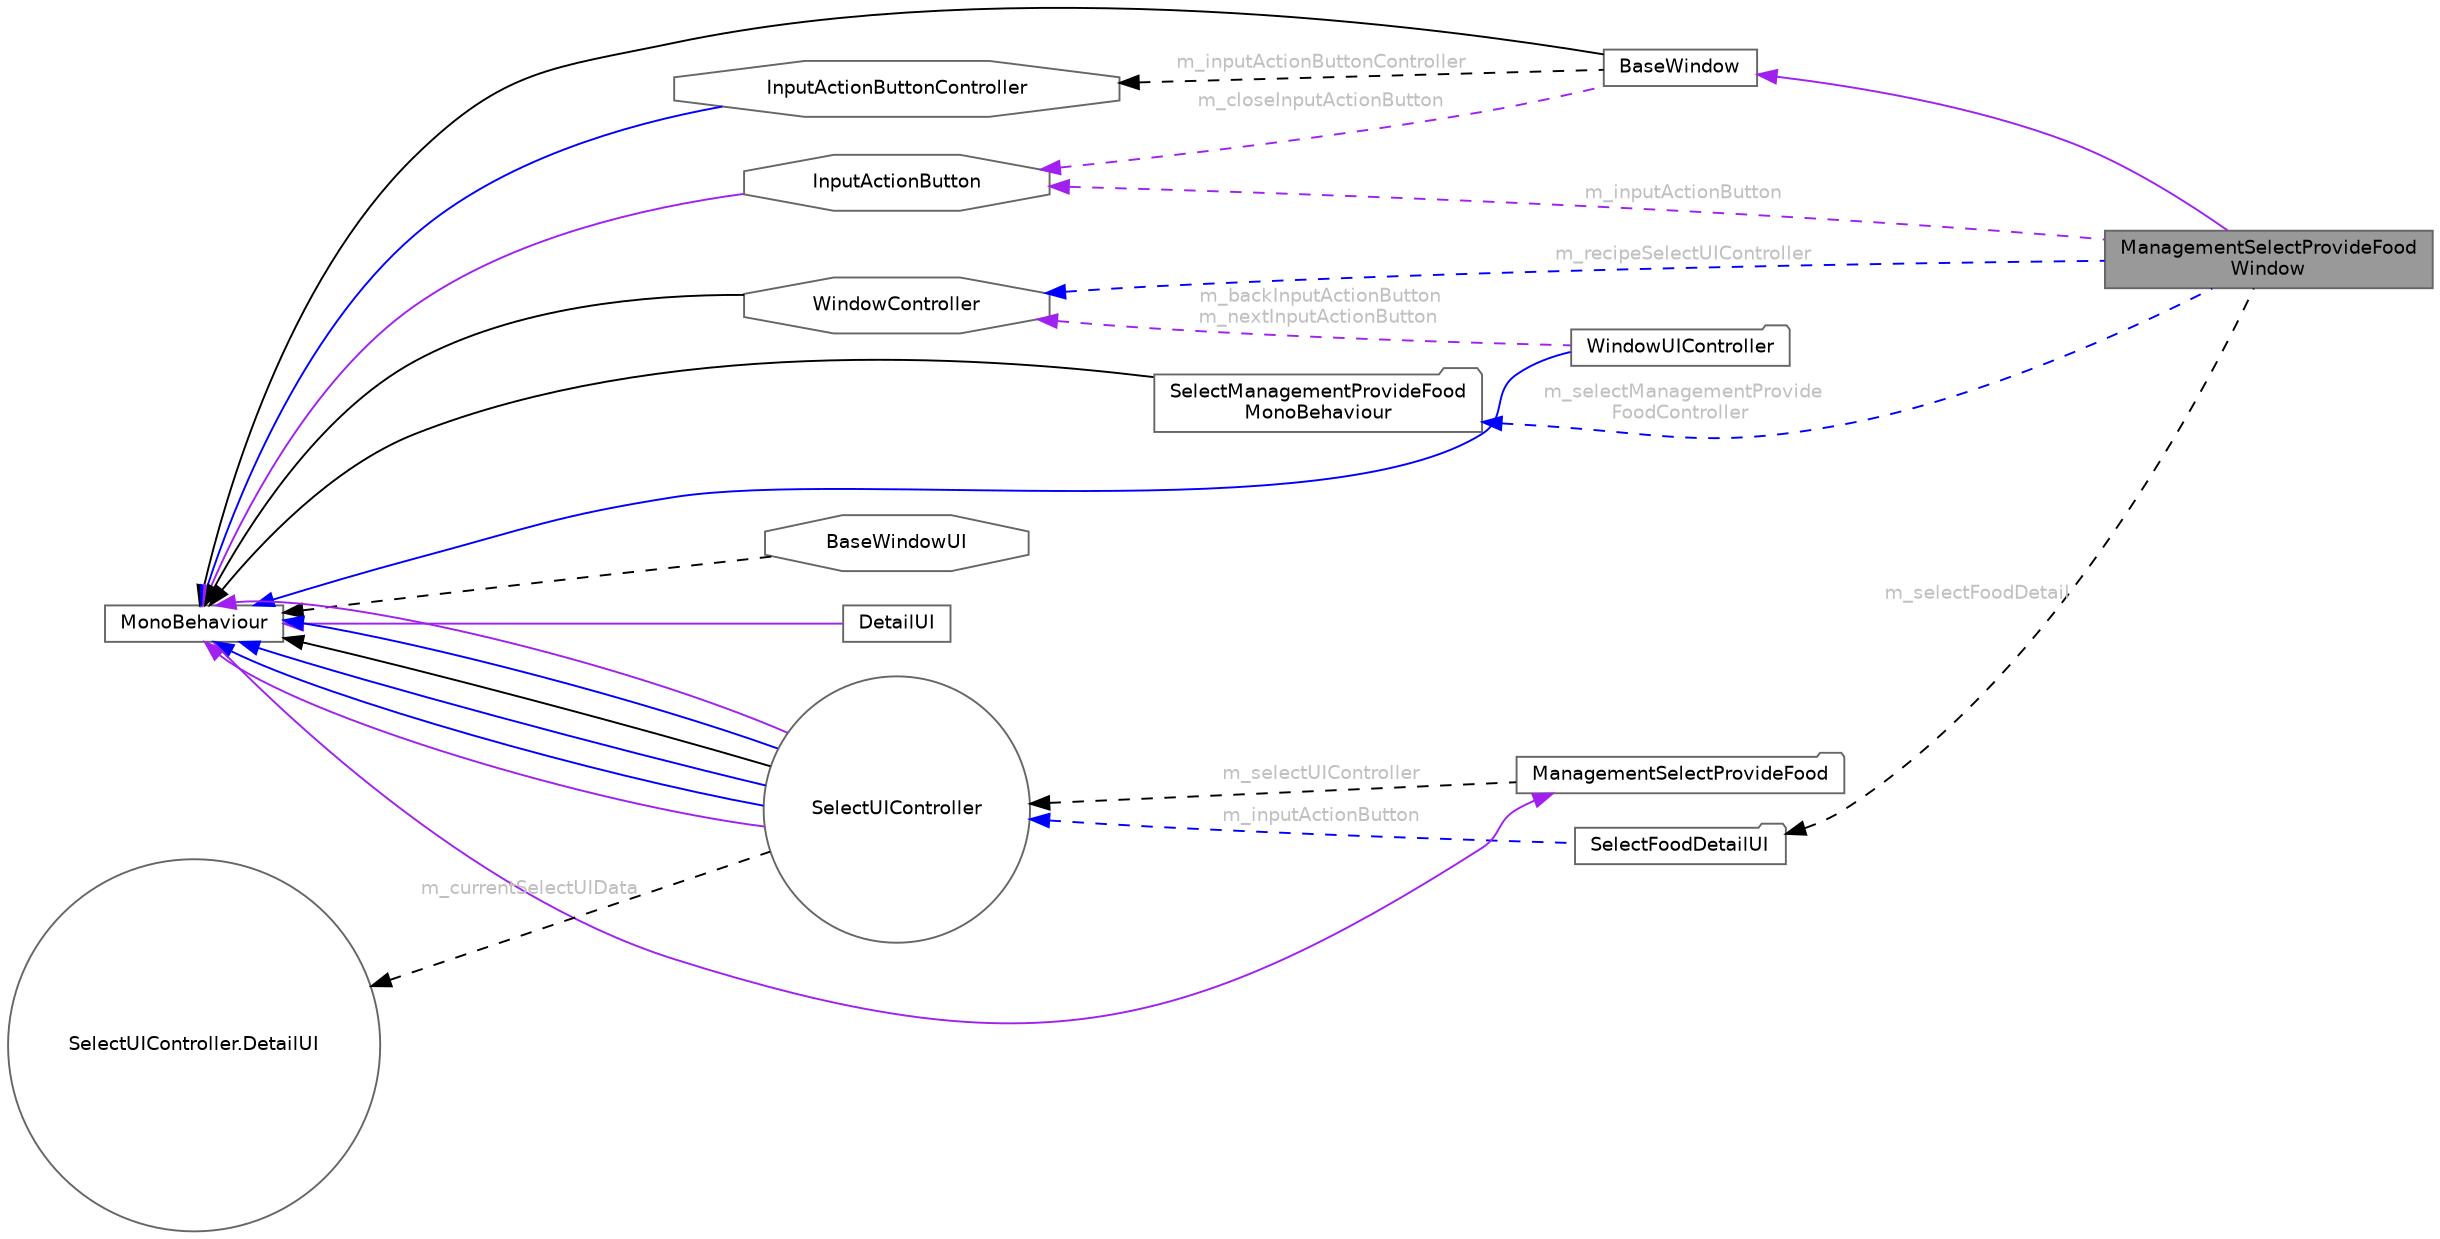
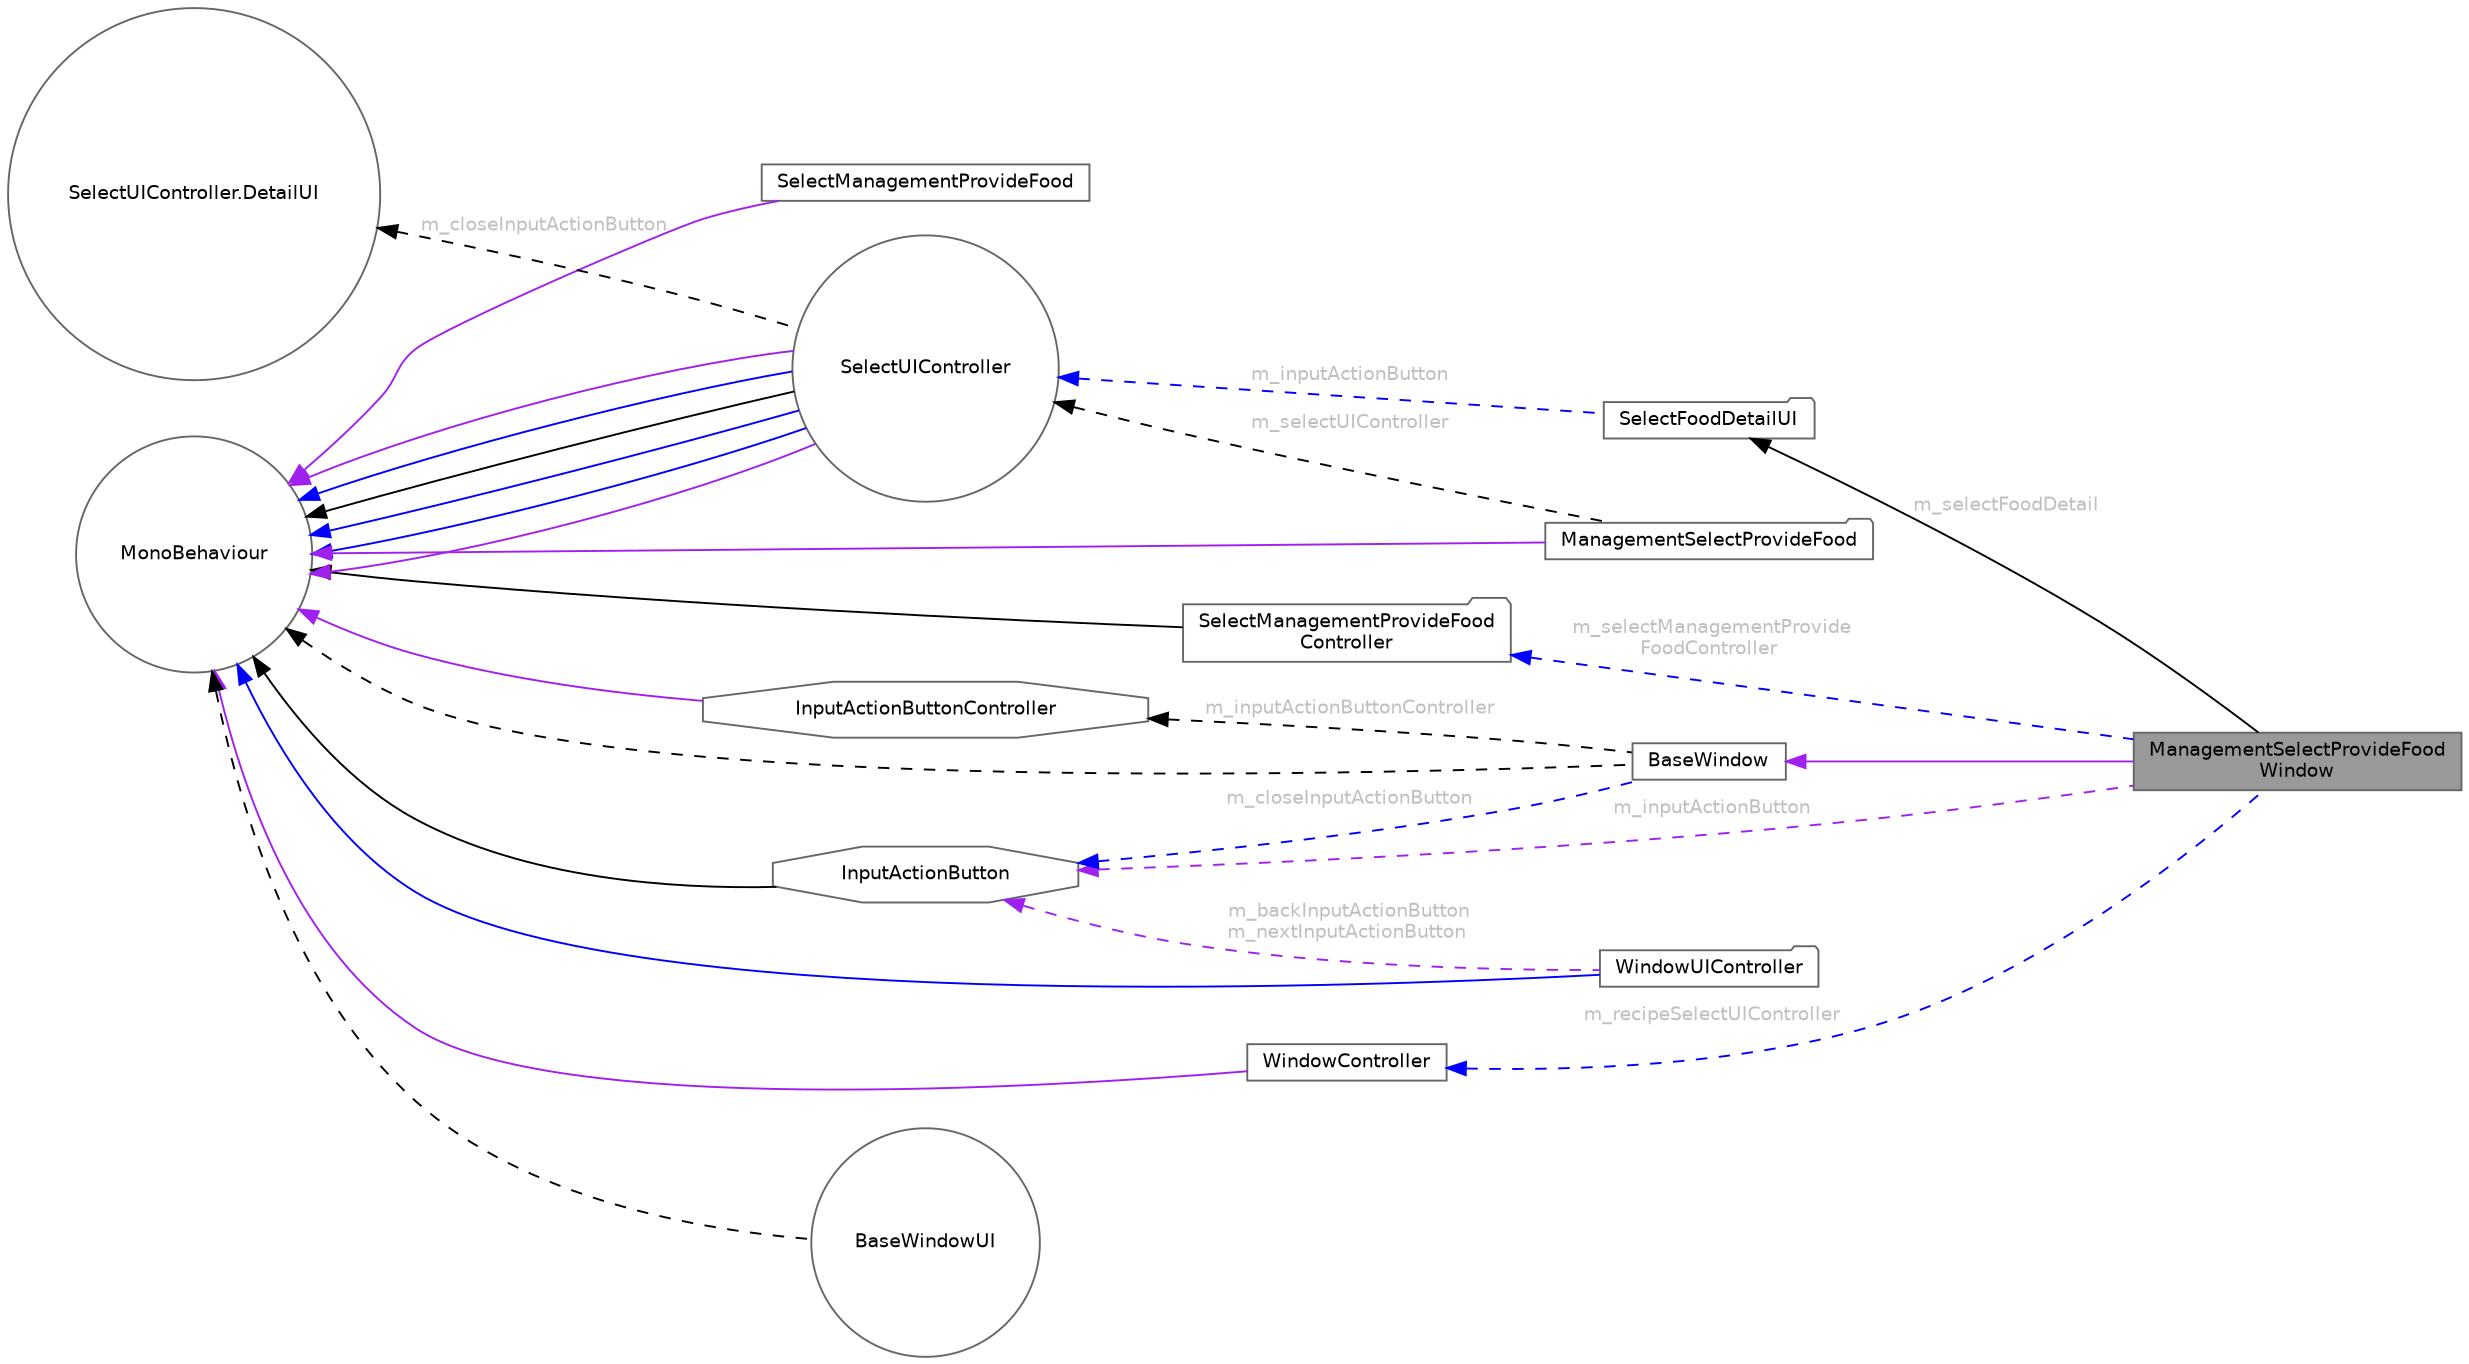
edge "BaseWindow" -> "MonoBehaviour": style solid -> dashed
edge "BaseWindow" -> "InputActionButton": color purple -> blue
edge "InputActionButtonController" -> "MonoBehaviour": color blue -> purple
node "WindowController": shape octagon -> box
edge "InputActionButton" -> "MonoBehaviour": color purple -> black
edge "WindowUIController" -> "WindowController": now "WindowUIController" -> "InputActionButton"
edge "WindowController" -> "MonoBehaviour": color black -> purple
node "SelectManagementProvideFood MonoBehaviour": label "SelectManagementProvideFood MonoBehaviour" -> "SelectManagementProvideFood Controller"
node "BaseWindowUI": shape octagon -> circle
edge "ManagementSelectProvideFood Window" -> "SelectFoodDetailUI": style dashed -> solid
node "MonoBehaviour": shape box -> circle
node "DetailUI": label "DetailUI" -> "SelectManagementProvideFood"
edge "SelectUIController" -> "SelectUIController.DetailUI": label " m_currentSelectUIData" -> " m_closeInputActionButton"
edge "MonoBehaviour" -> "ManagementSelectProvideFood": reversed
